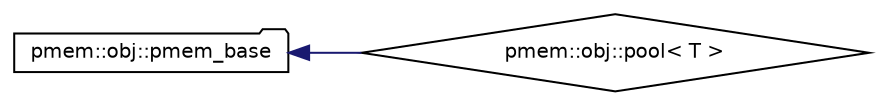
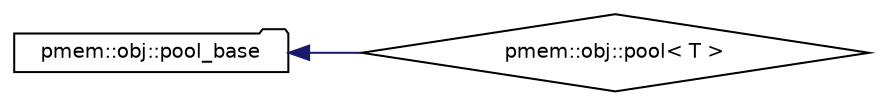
node "pmem::obj::pmem_base": label "pmem::obj::pmem_base" -> "pmem::obj::pool_base"
